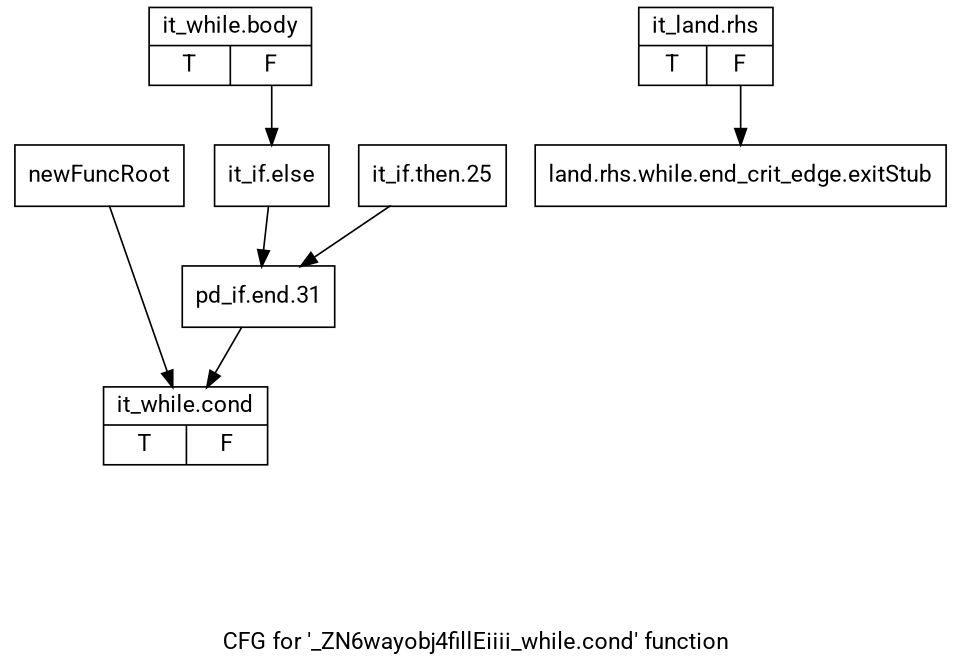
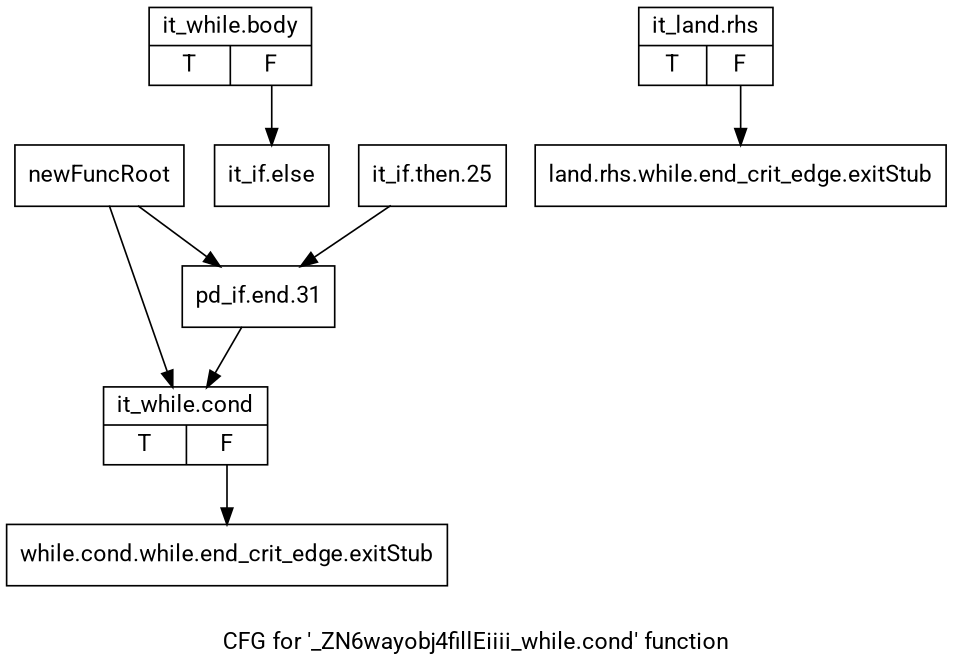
edge "it_if.else" -> "pd_if.end.31": now "newFuncRoot" -> "pd_if.end.31"
node "while.cond.while.end_crit_edge.exitStub": added
